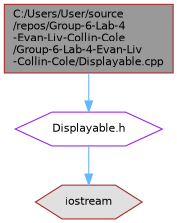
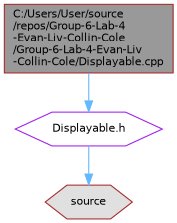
node "iostream": label "iostream" -> "source"
